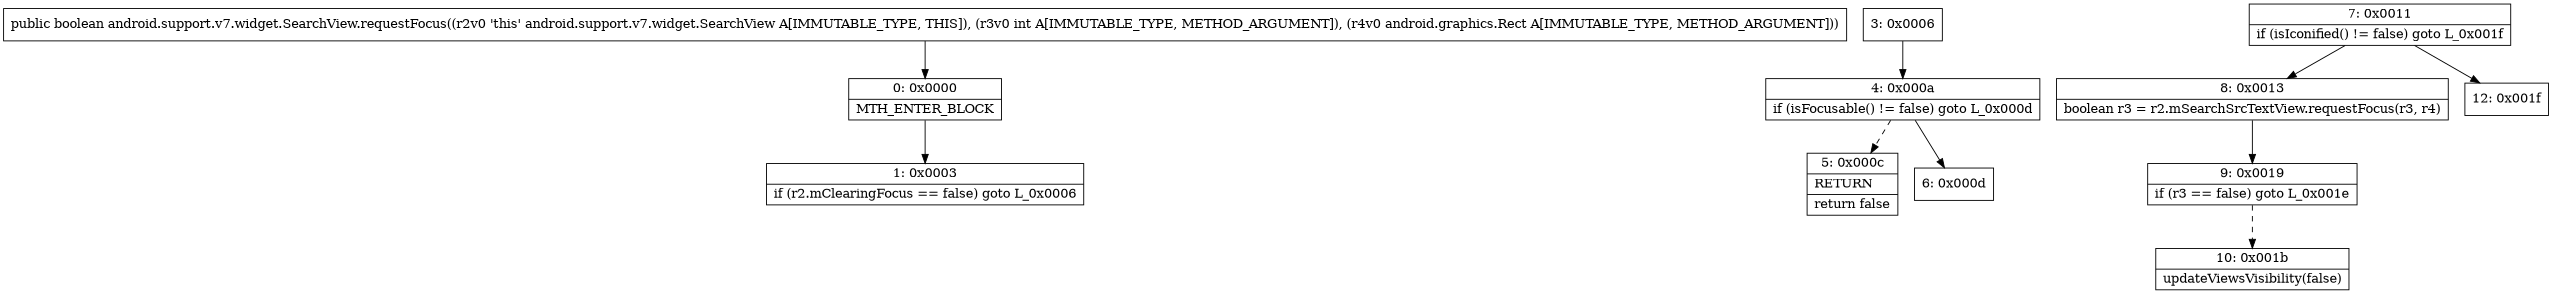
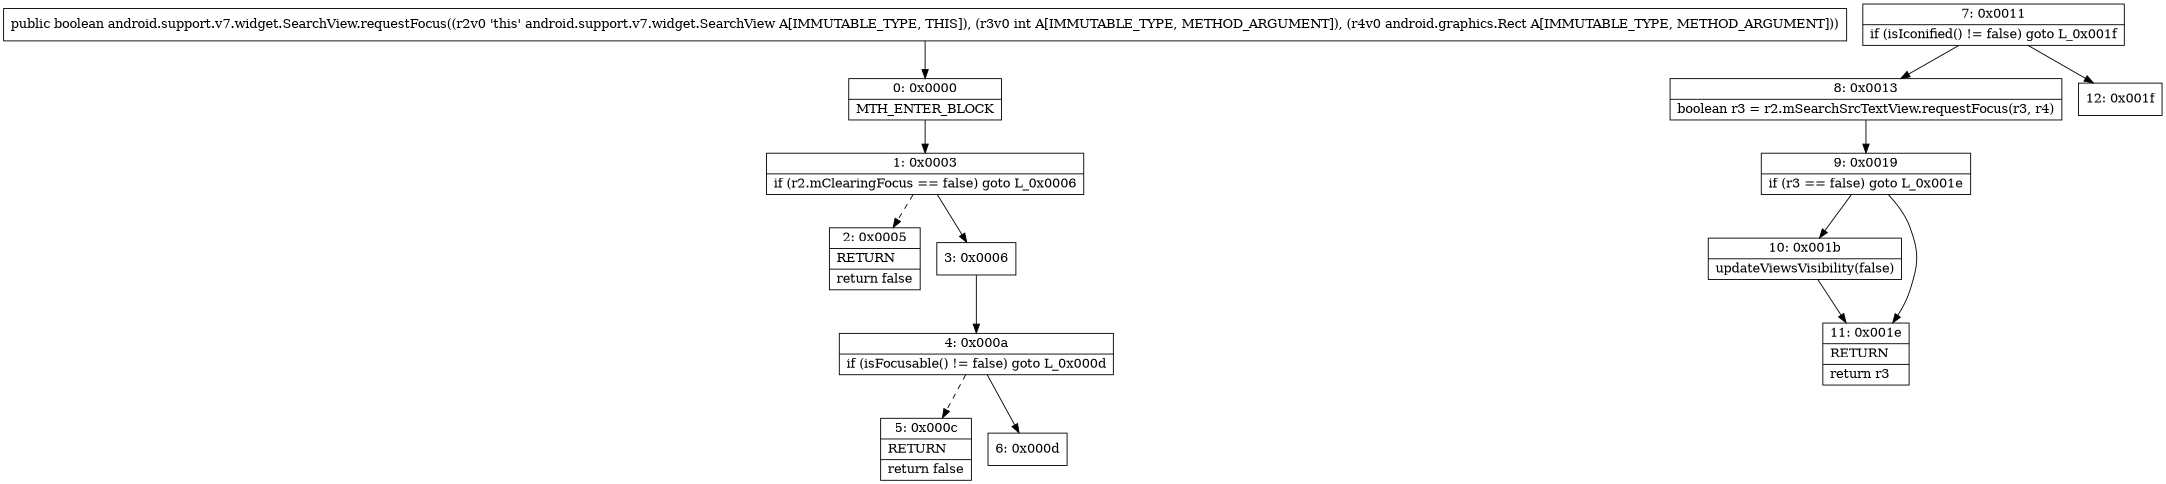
edge "1: 0x0003" -> "3: 0x0006": added
edge "9: 0x0019" -> "10: 0x001b": style dashed -> solid
node "2: 0x0005": added
node "11: 0x001e": added
